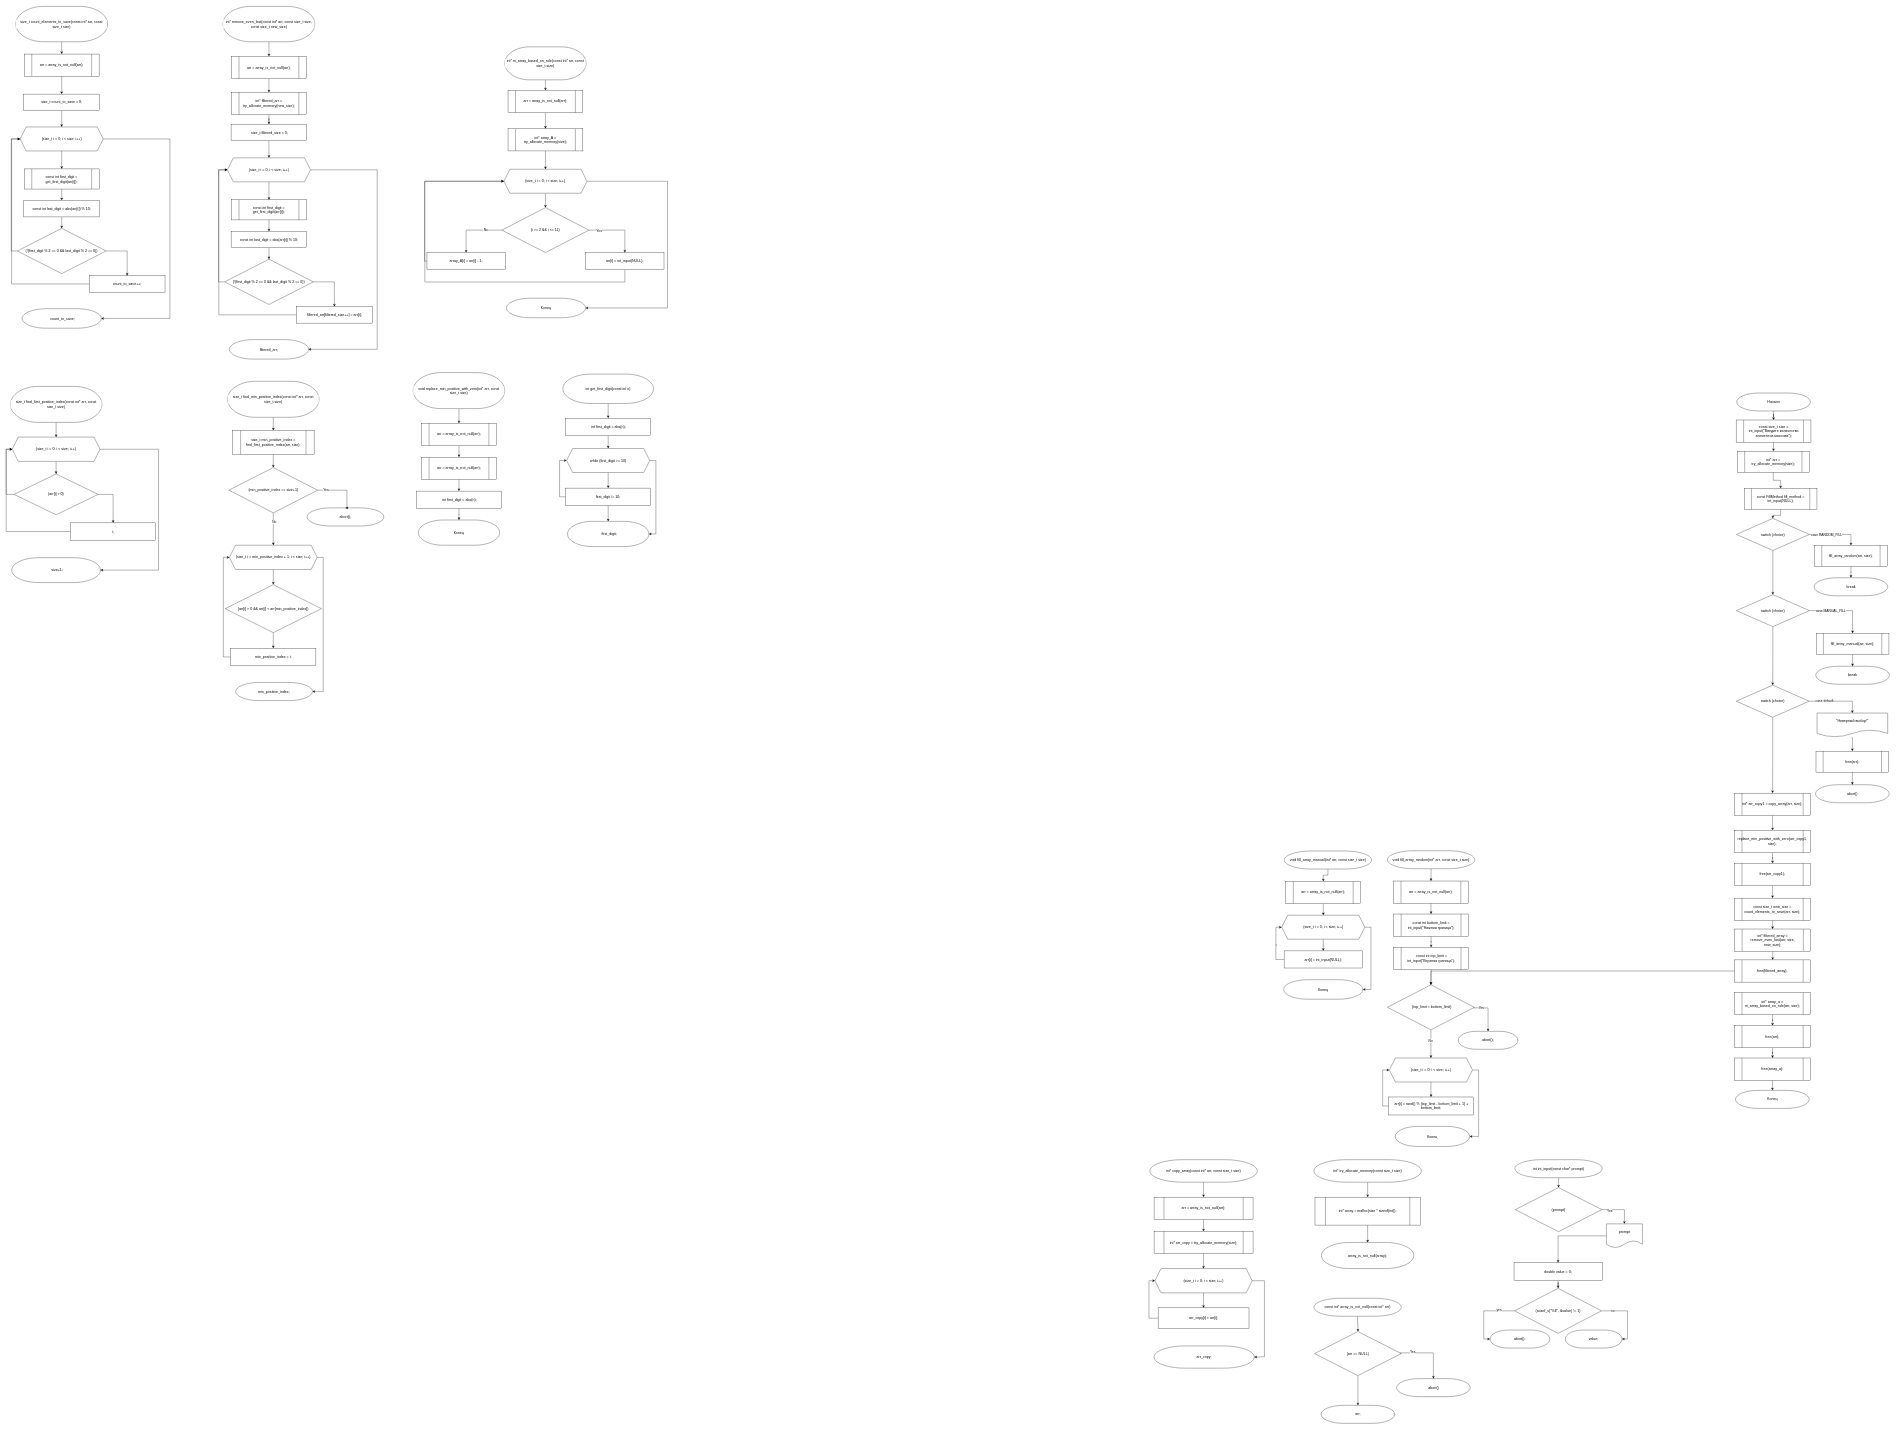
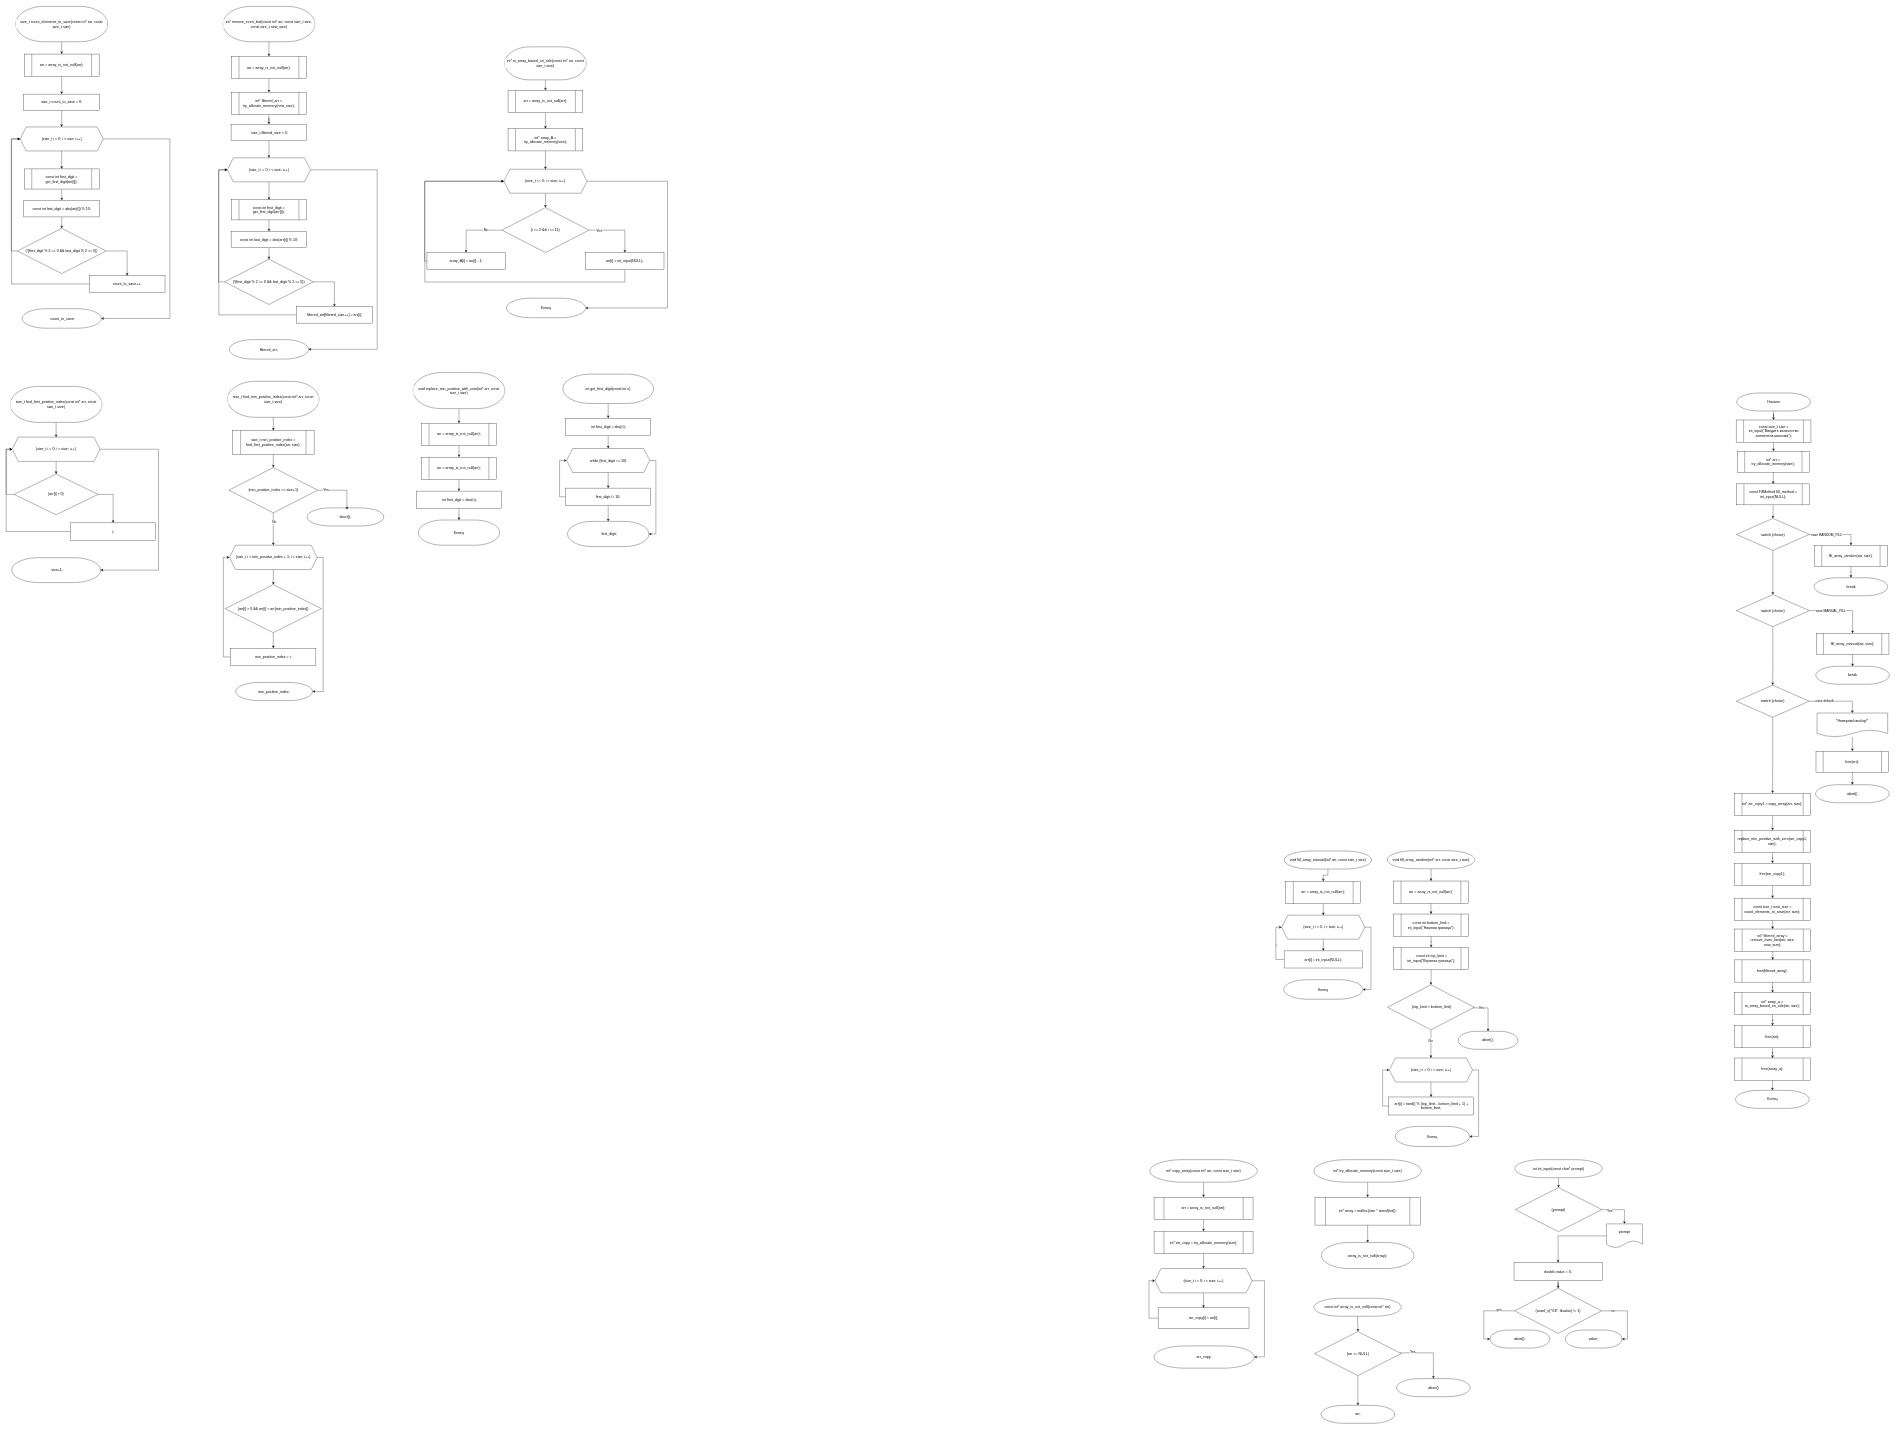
node "const FillMethod fill_method = int_input(NULL);": moved (1781, 499) -> (1773, 494)
edge "free(filtered_array);" -> "(top_limit < bottom_limit)": now "free(filtered_array);" -> "int* array_a = m_array_based_on_rule(arr, size);"
